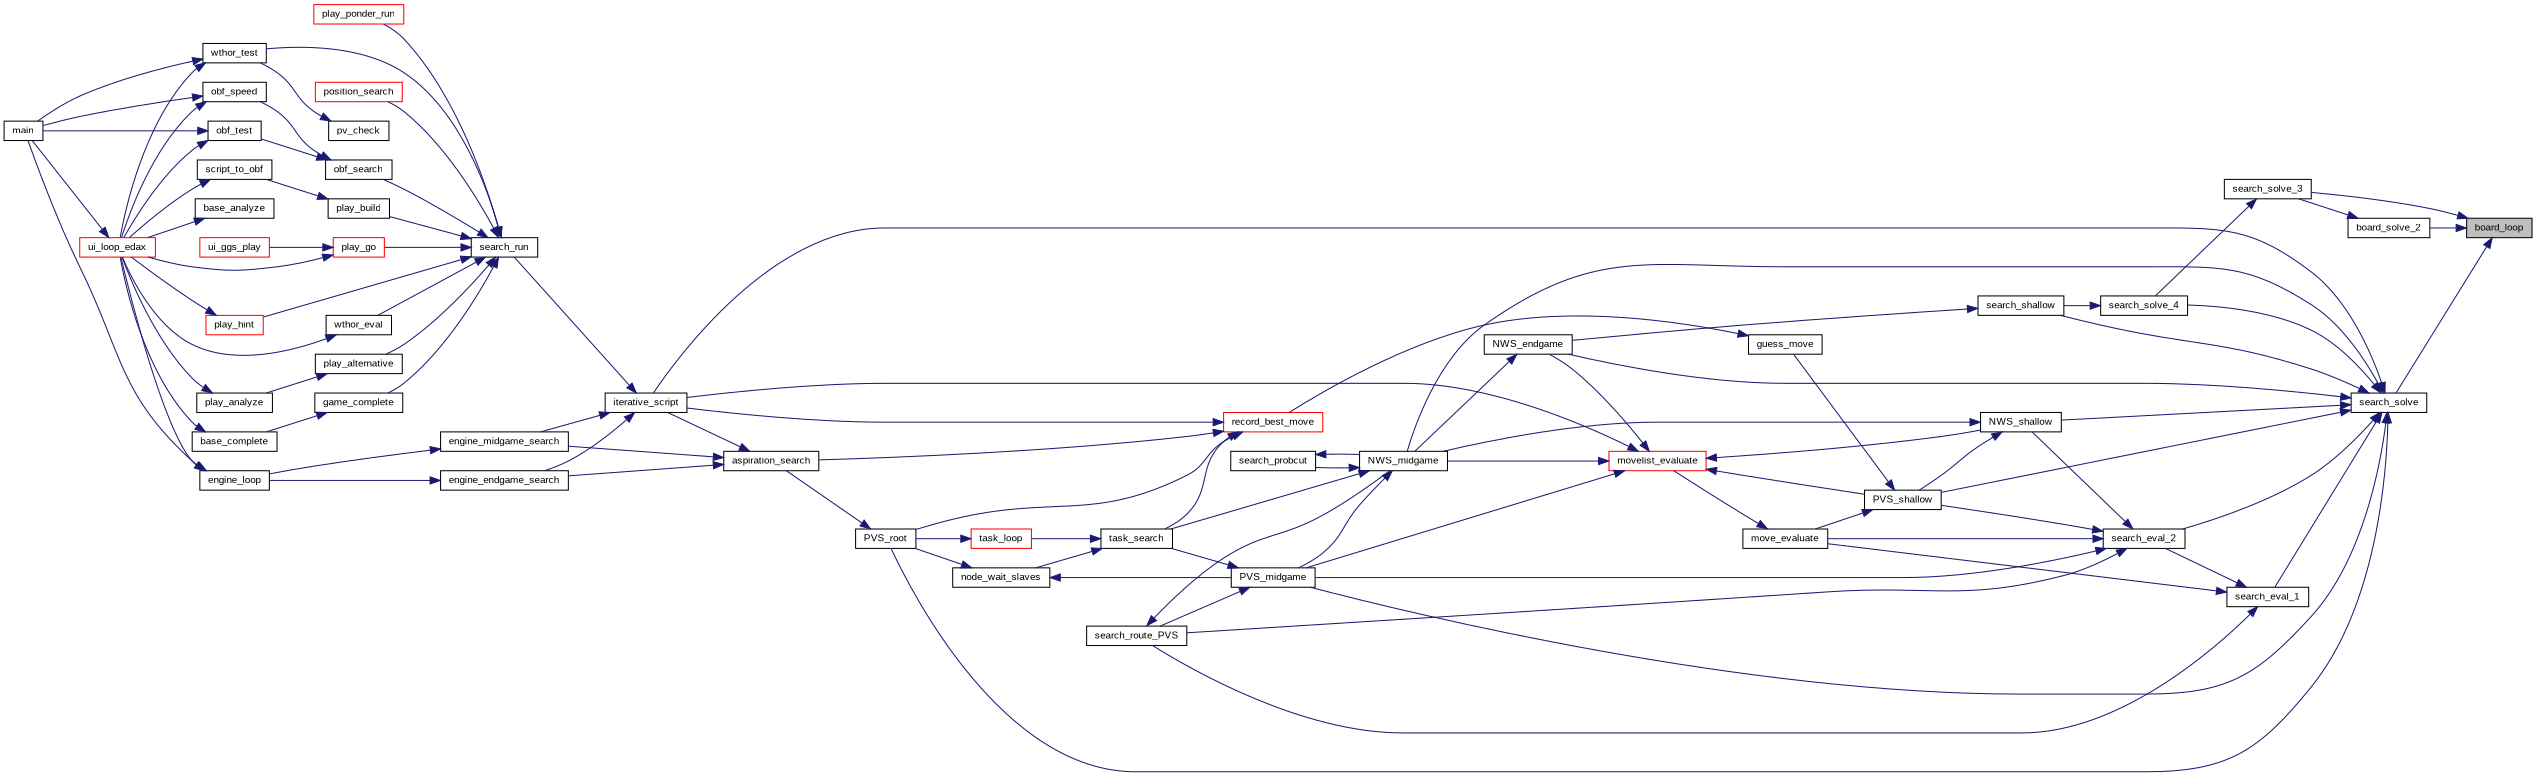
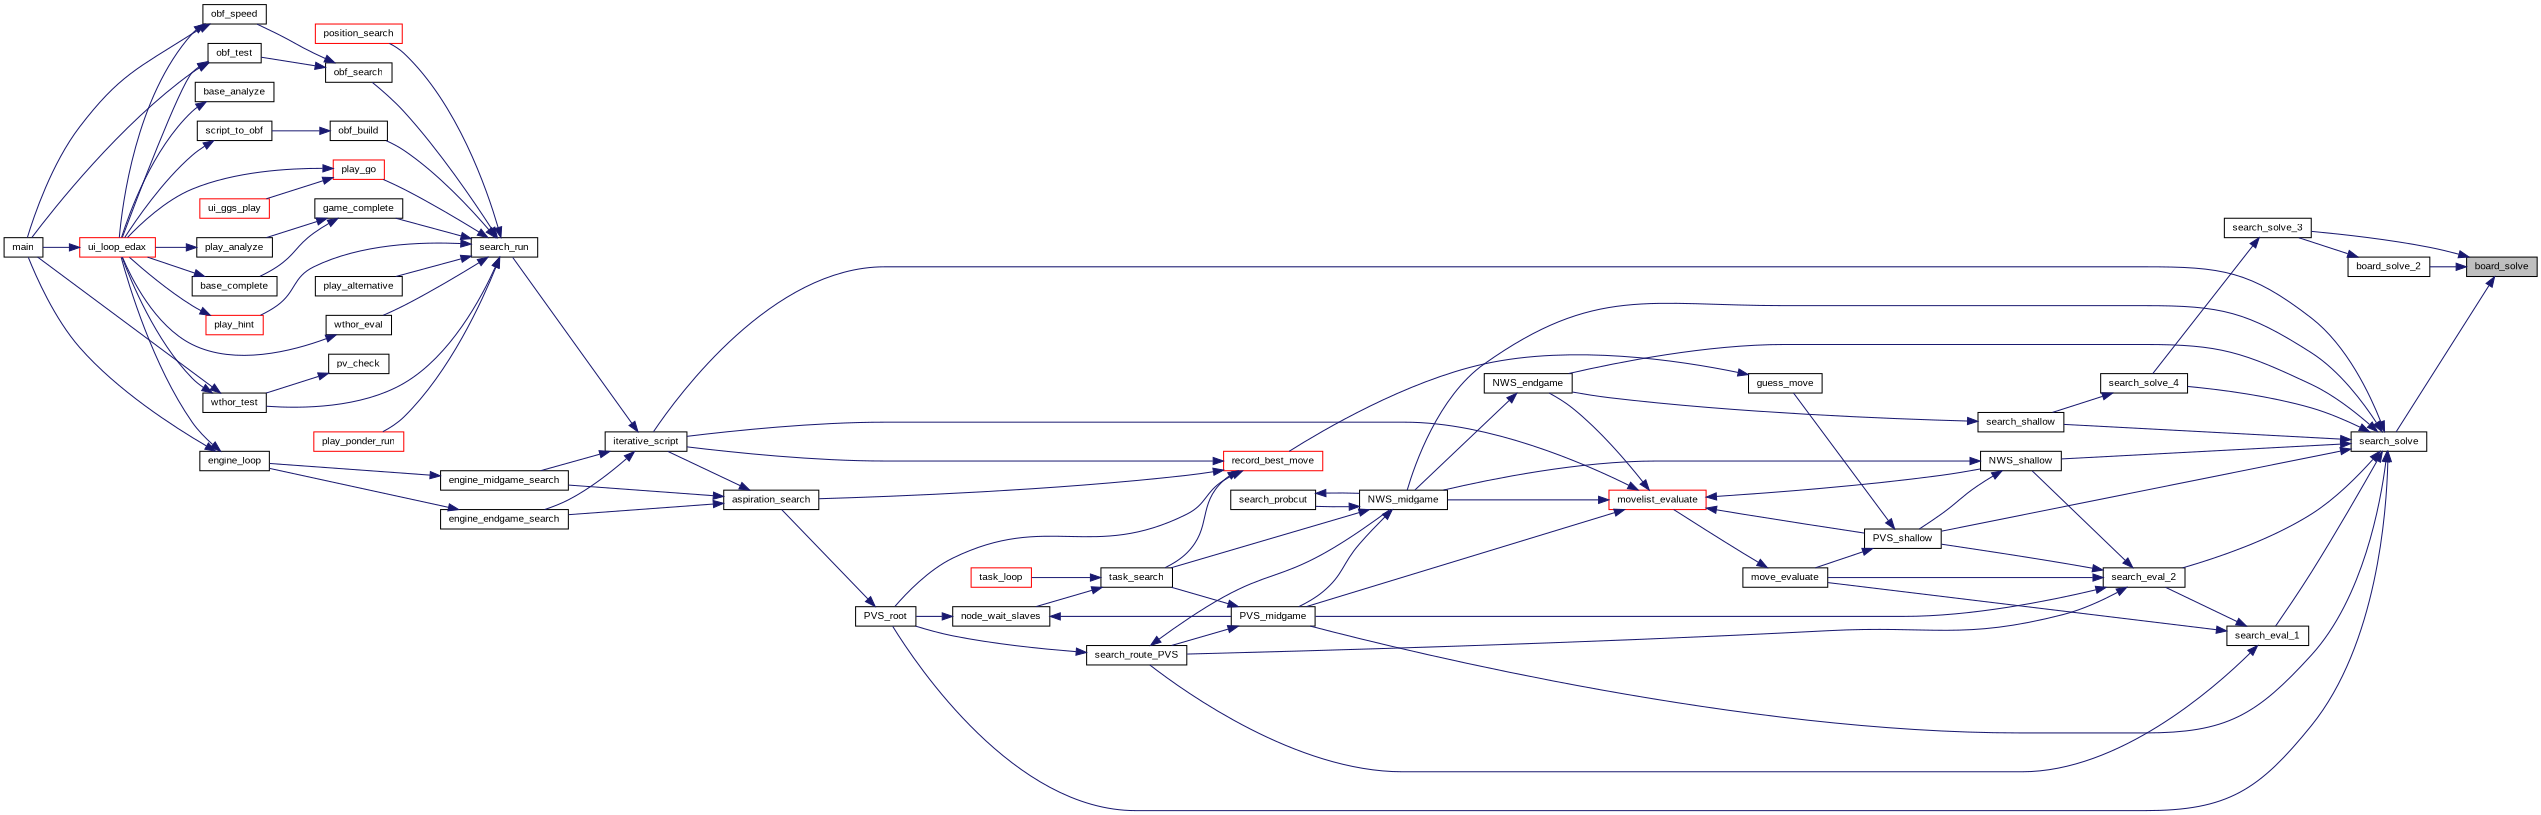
node "play_build": label "play_build" -> "obf_build"
node "board_loop": label "board_loop" -> "board_solve"
edge "play_analyze" -> "play_alternative": now "play_analyze" -> "game_complete"
edge "PVS_root" -> "task_loop": now "PVS_root" -> "search_route_PVS"
